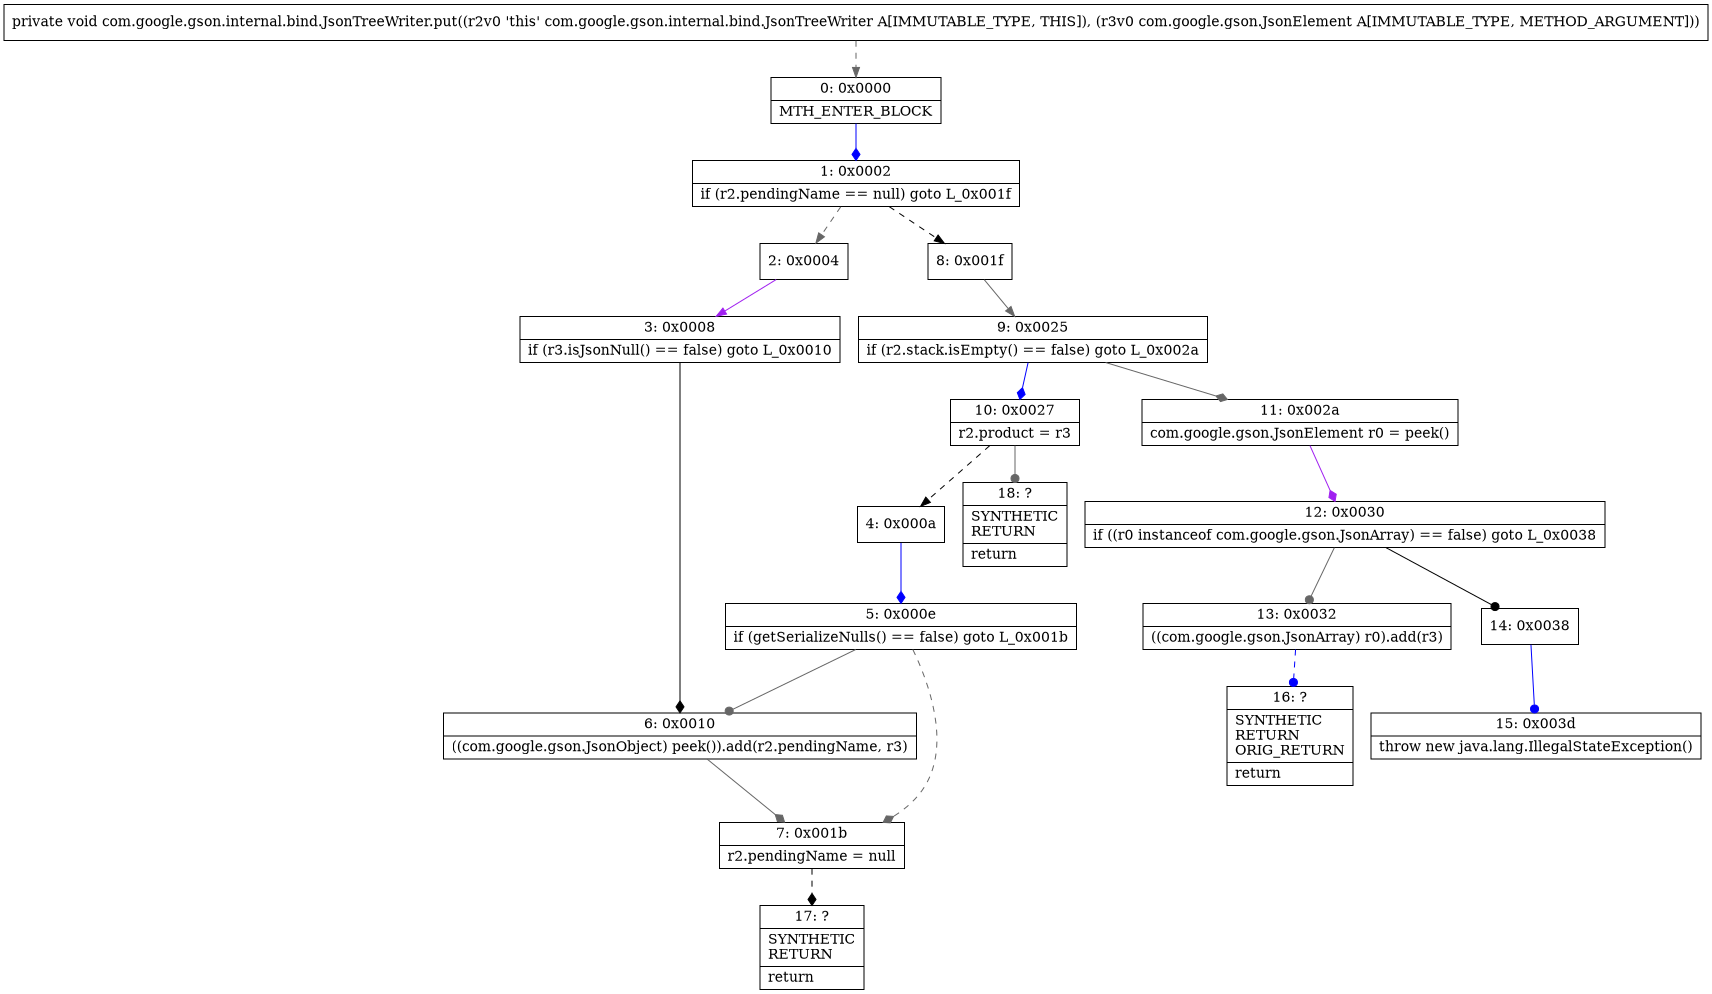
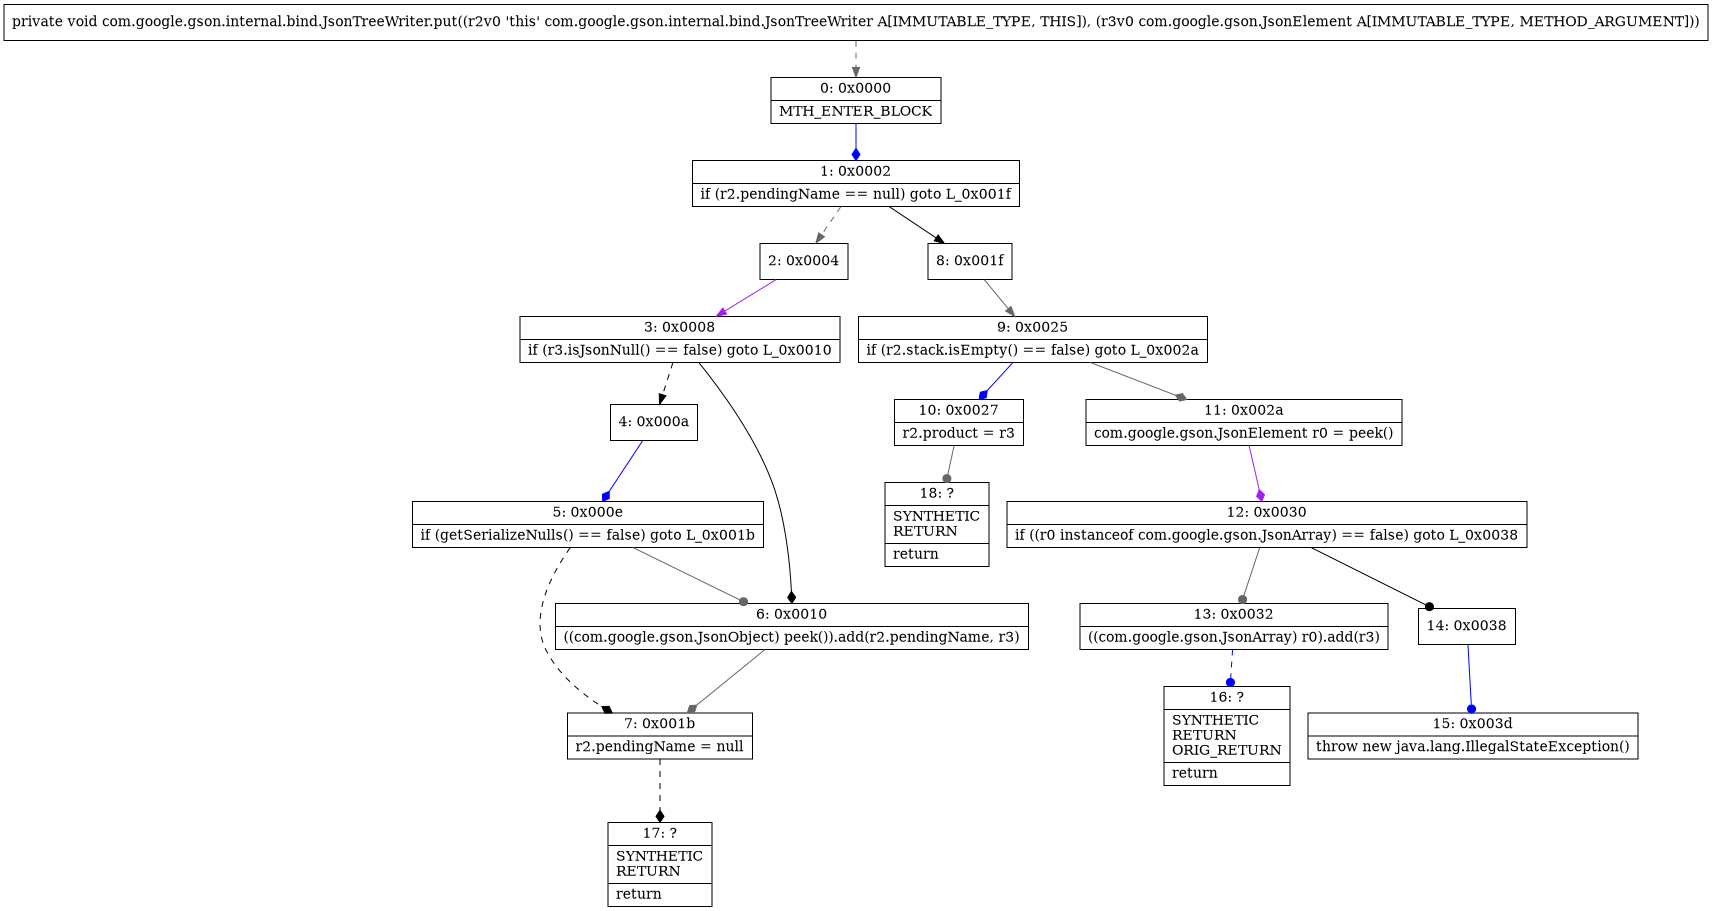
edge "1: 0x0002" -> "8: 0x001f": style dashed -> solid
edge "10: 0x0027" -> "4: 0x000a": now "3: 0x0008" -> "4: 0x000a"
edge "5: 0x000e" -> "7: 0x001b": color gray40 -> black
